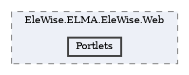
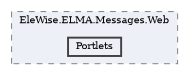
cluster "EleWise.ELMA.EleWise.Web": label "EleWise.ELMA.EleWise.Web" -> "EleWise.ELMA.Messages.Web"
